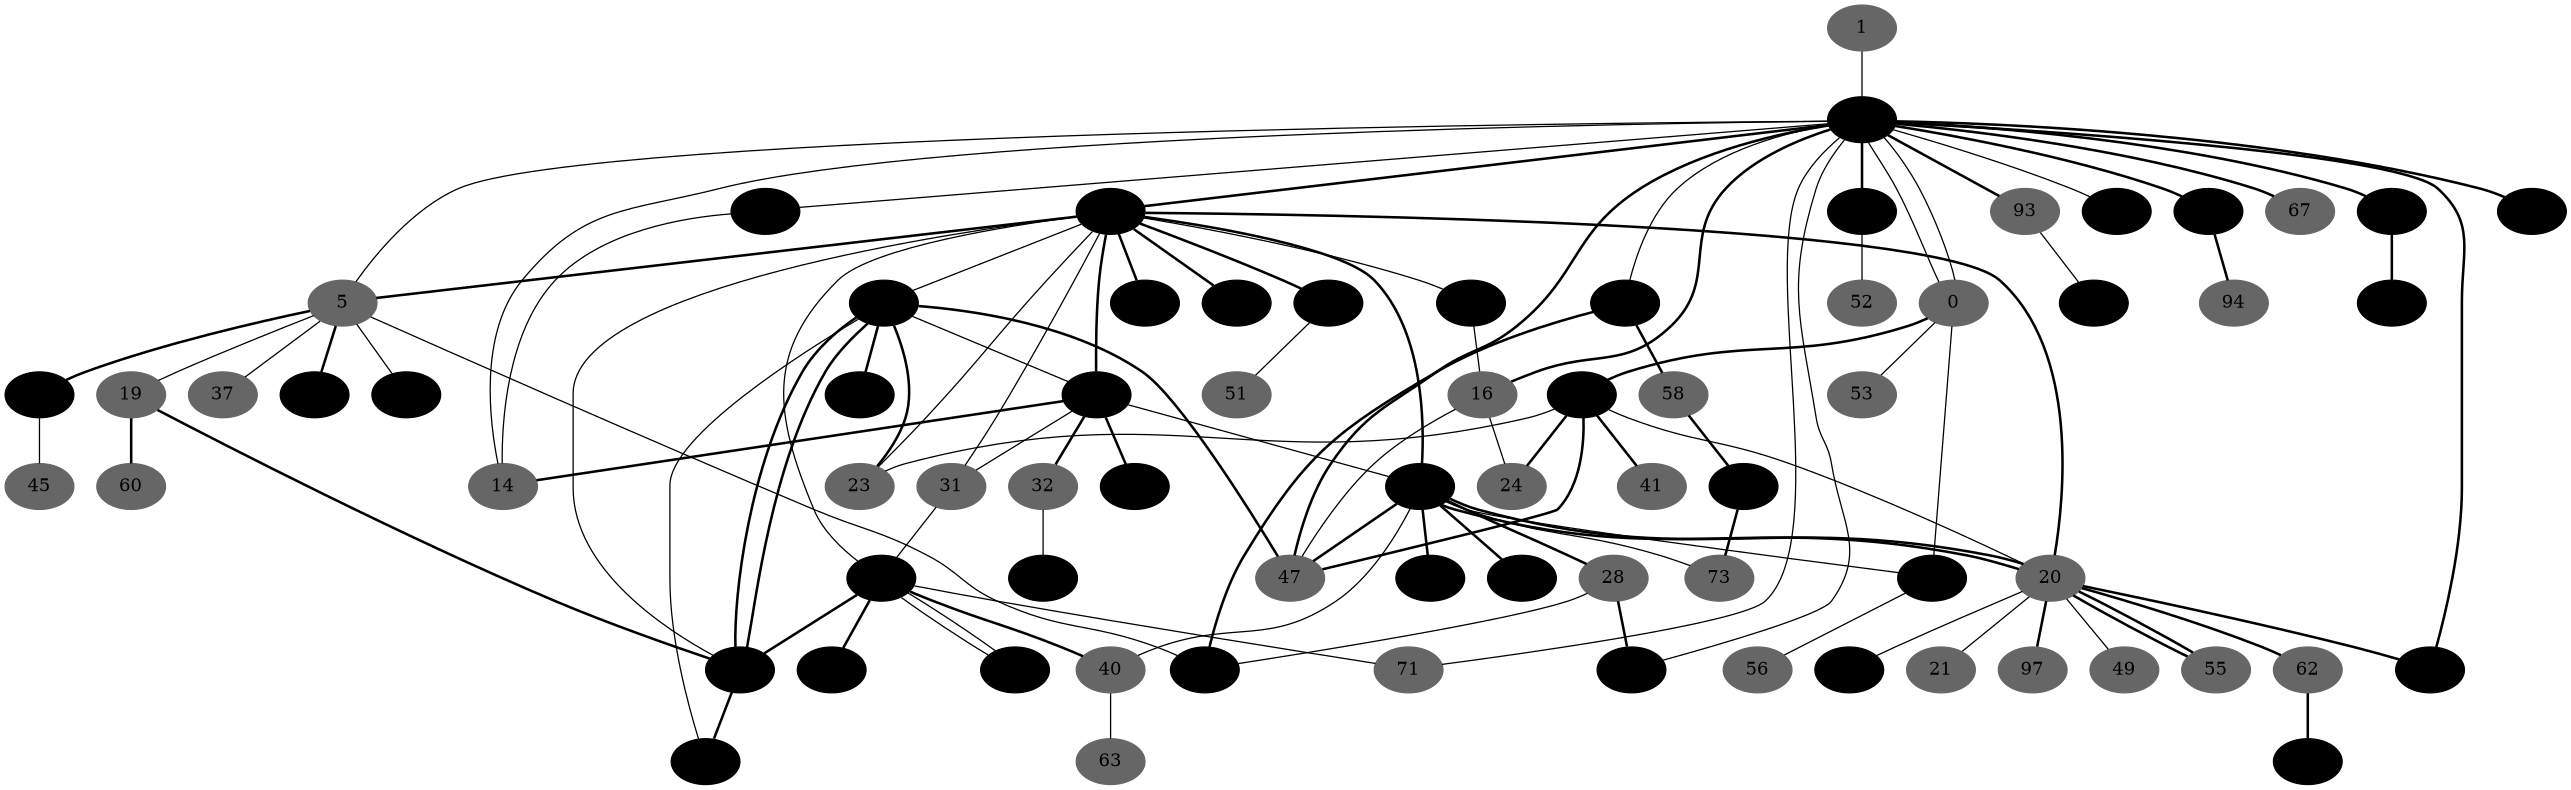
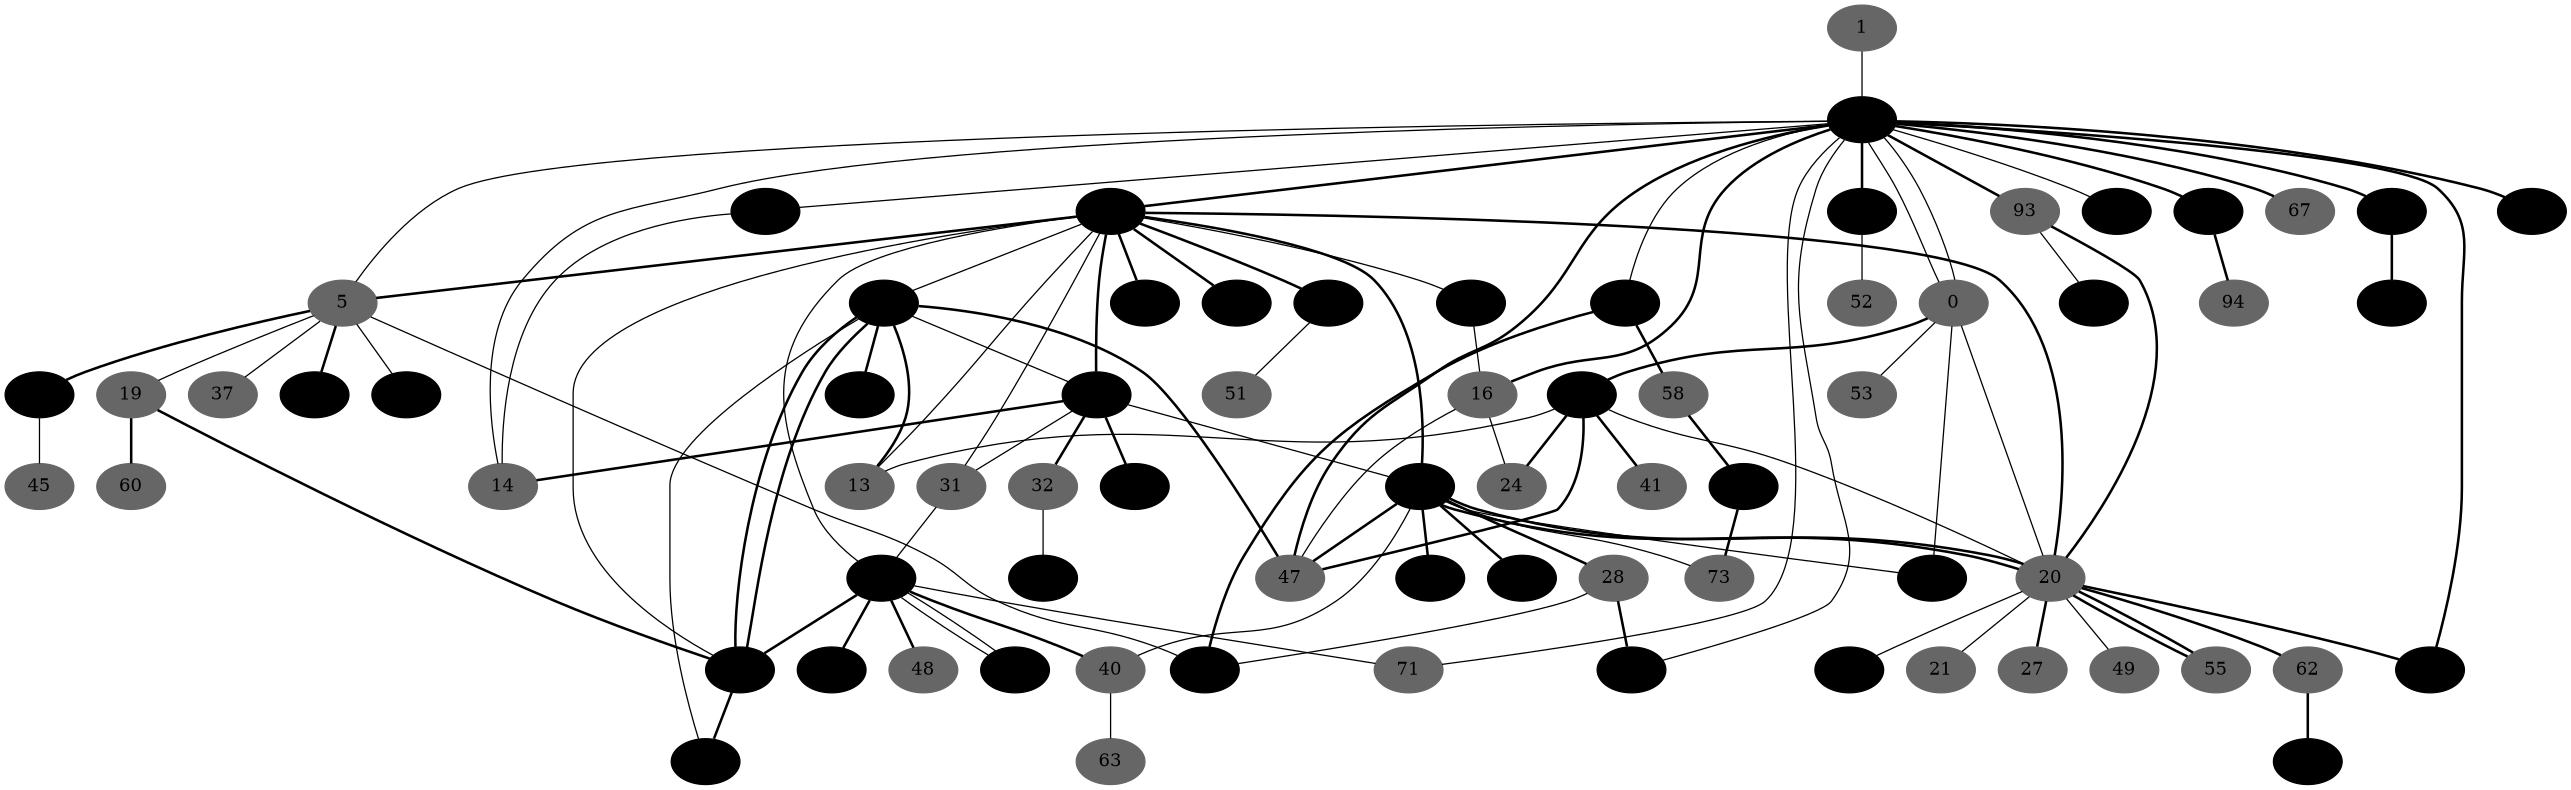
edge "93" -- "20": added
edge "0" -- "20": added
node "23": label "23" -> "13"
node "48": added
node "56": removed
node "97": label "97" -> "27"
